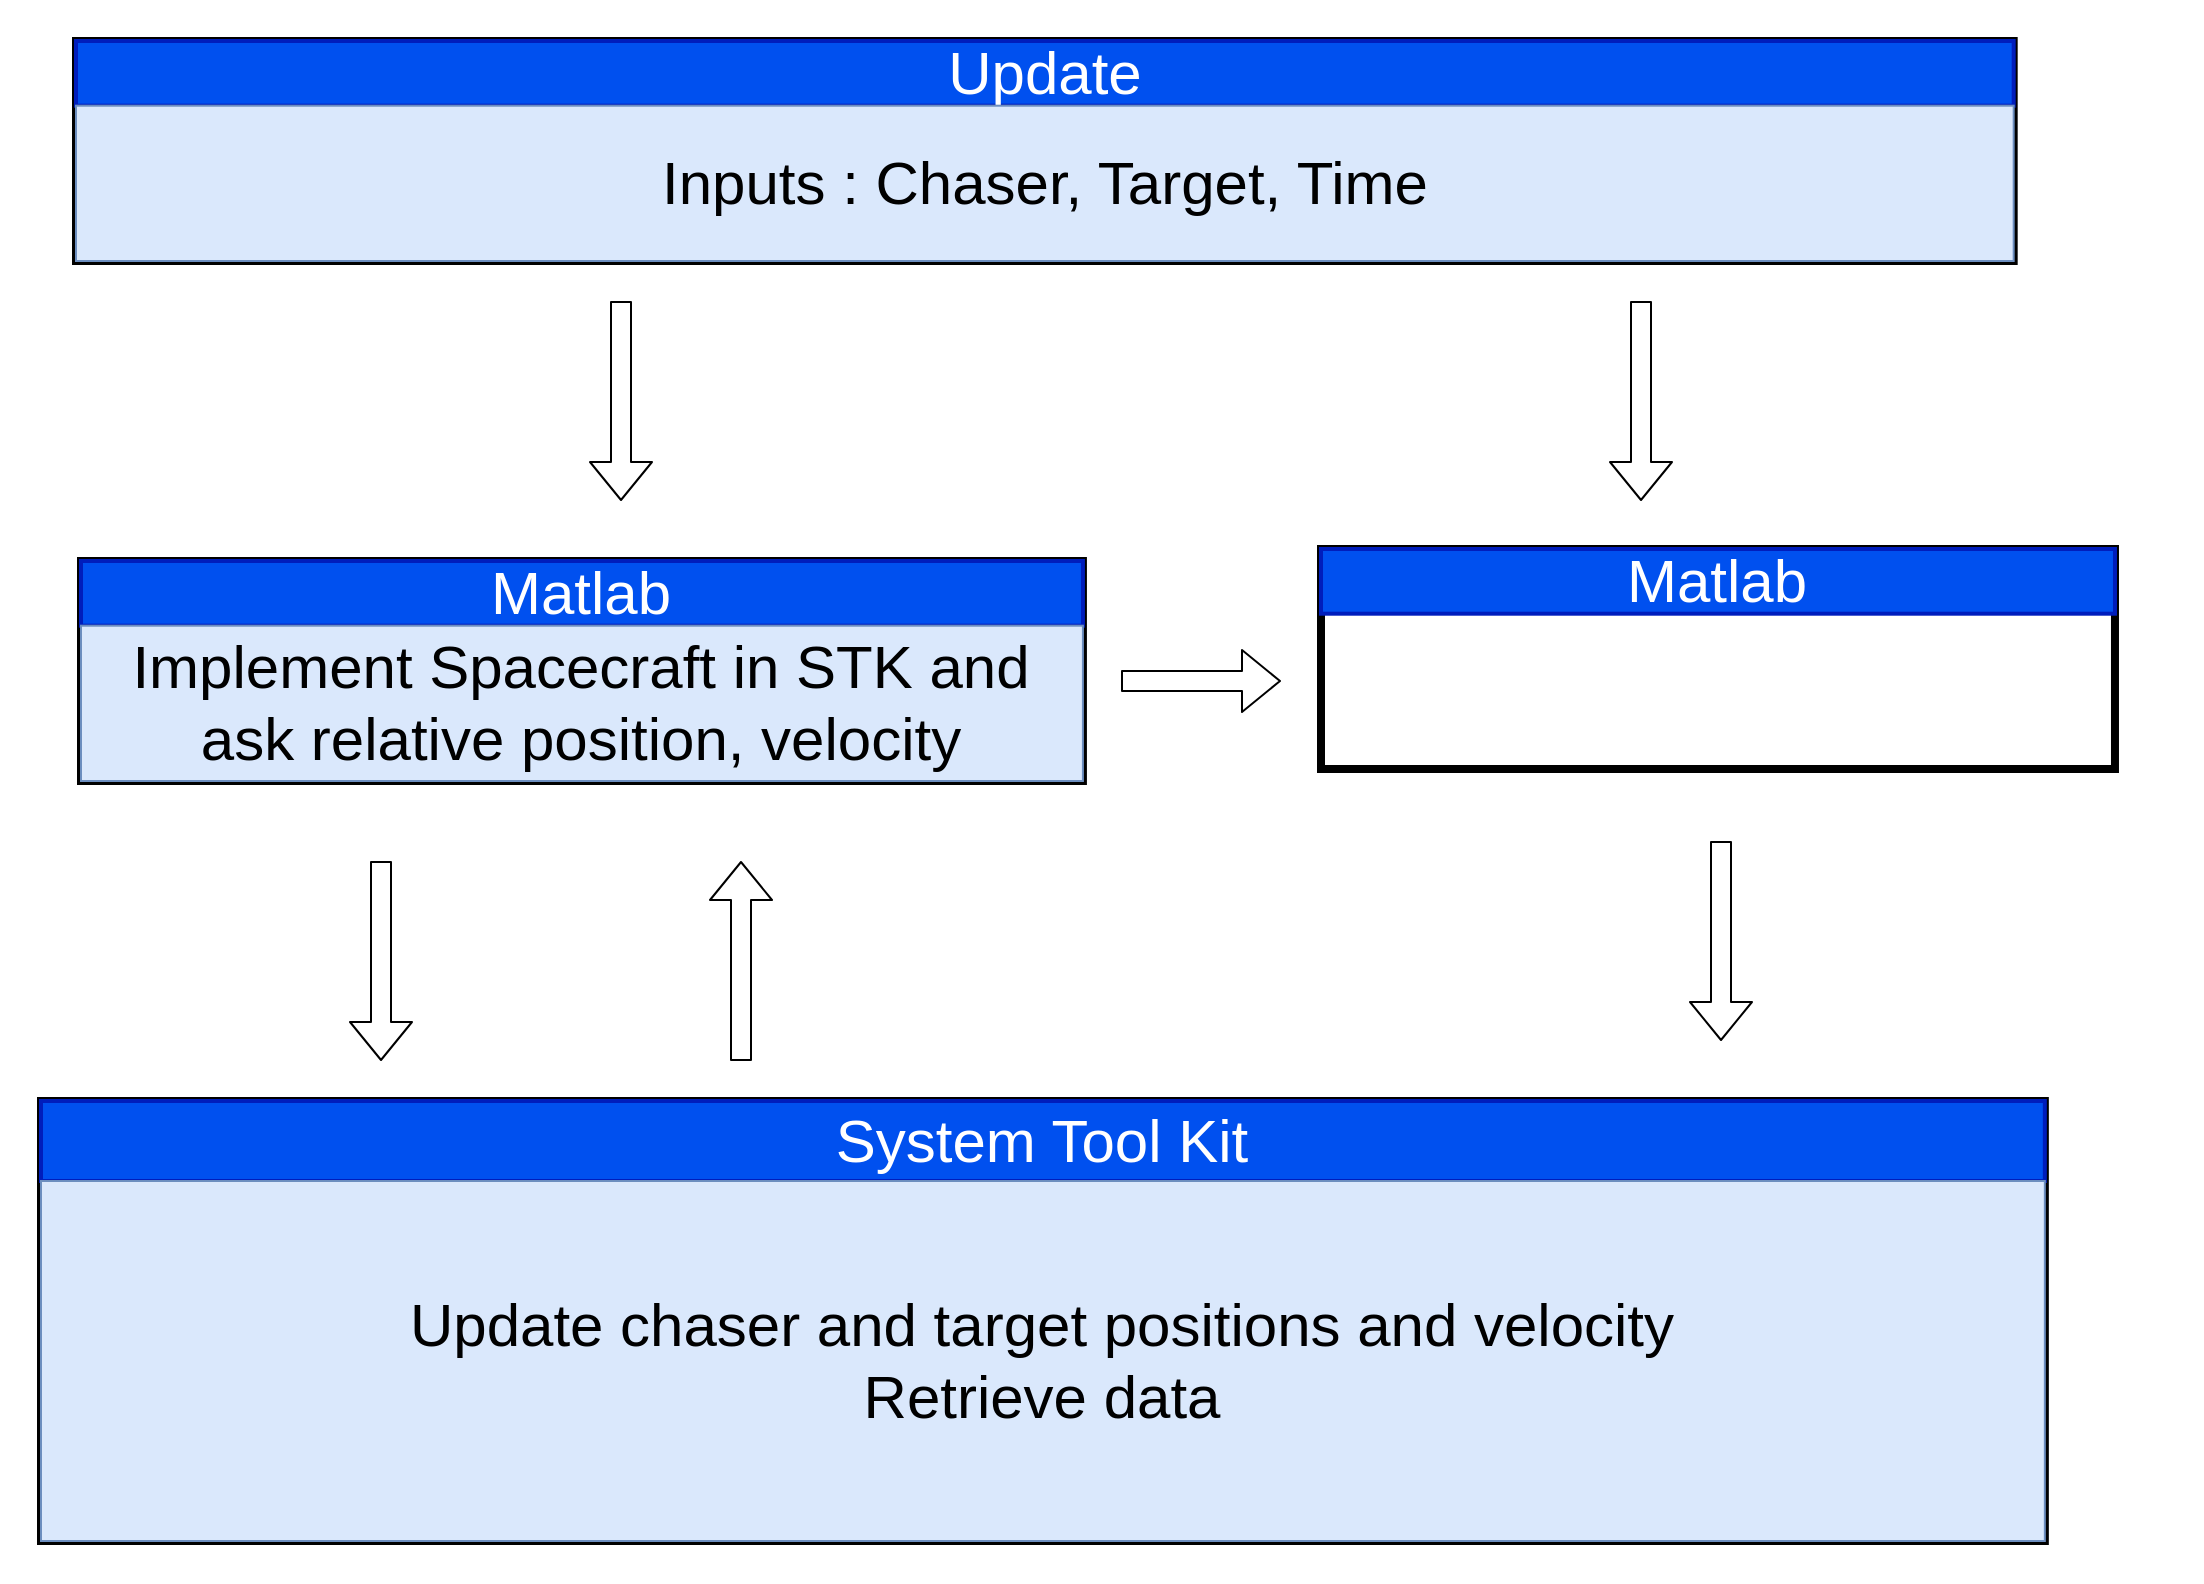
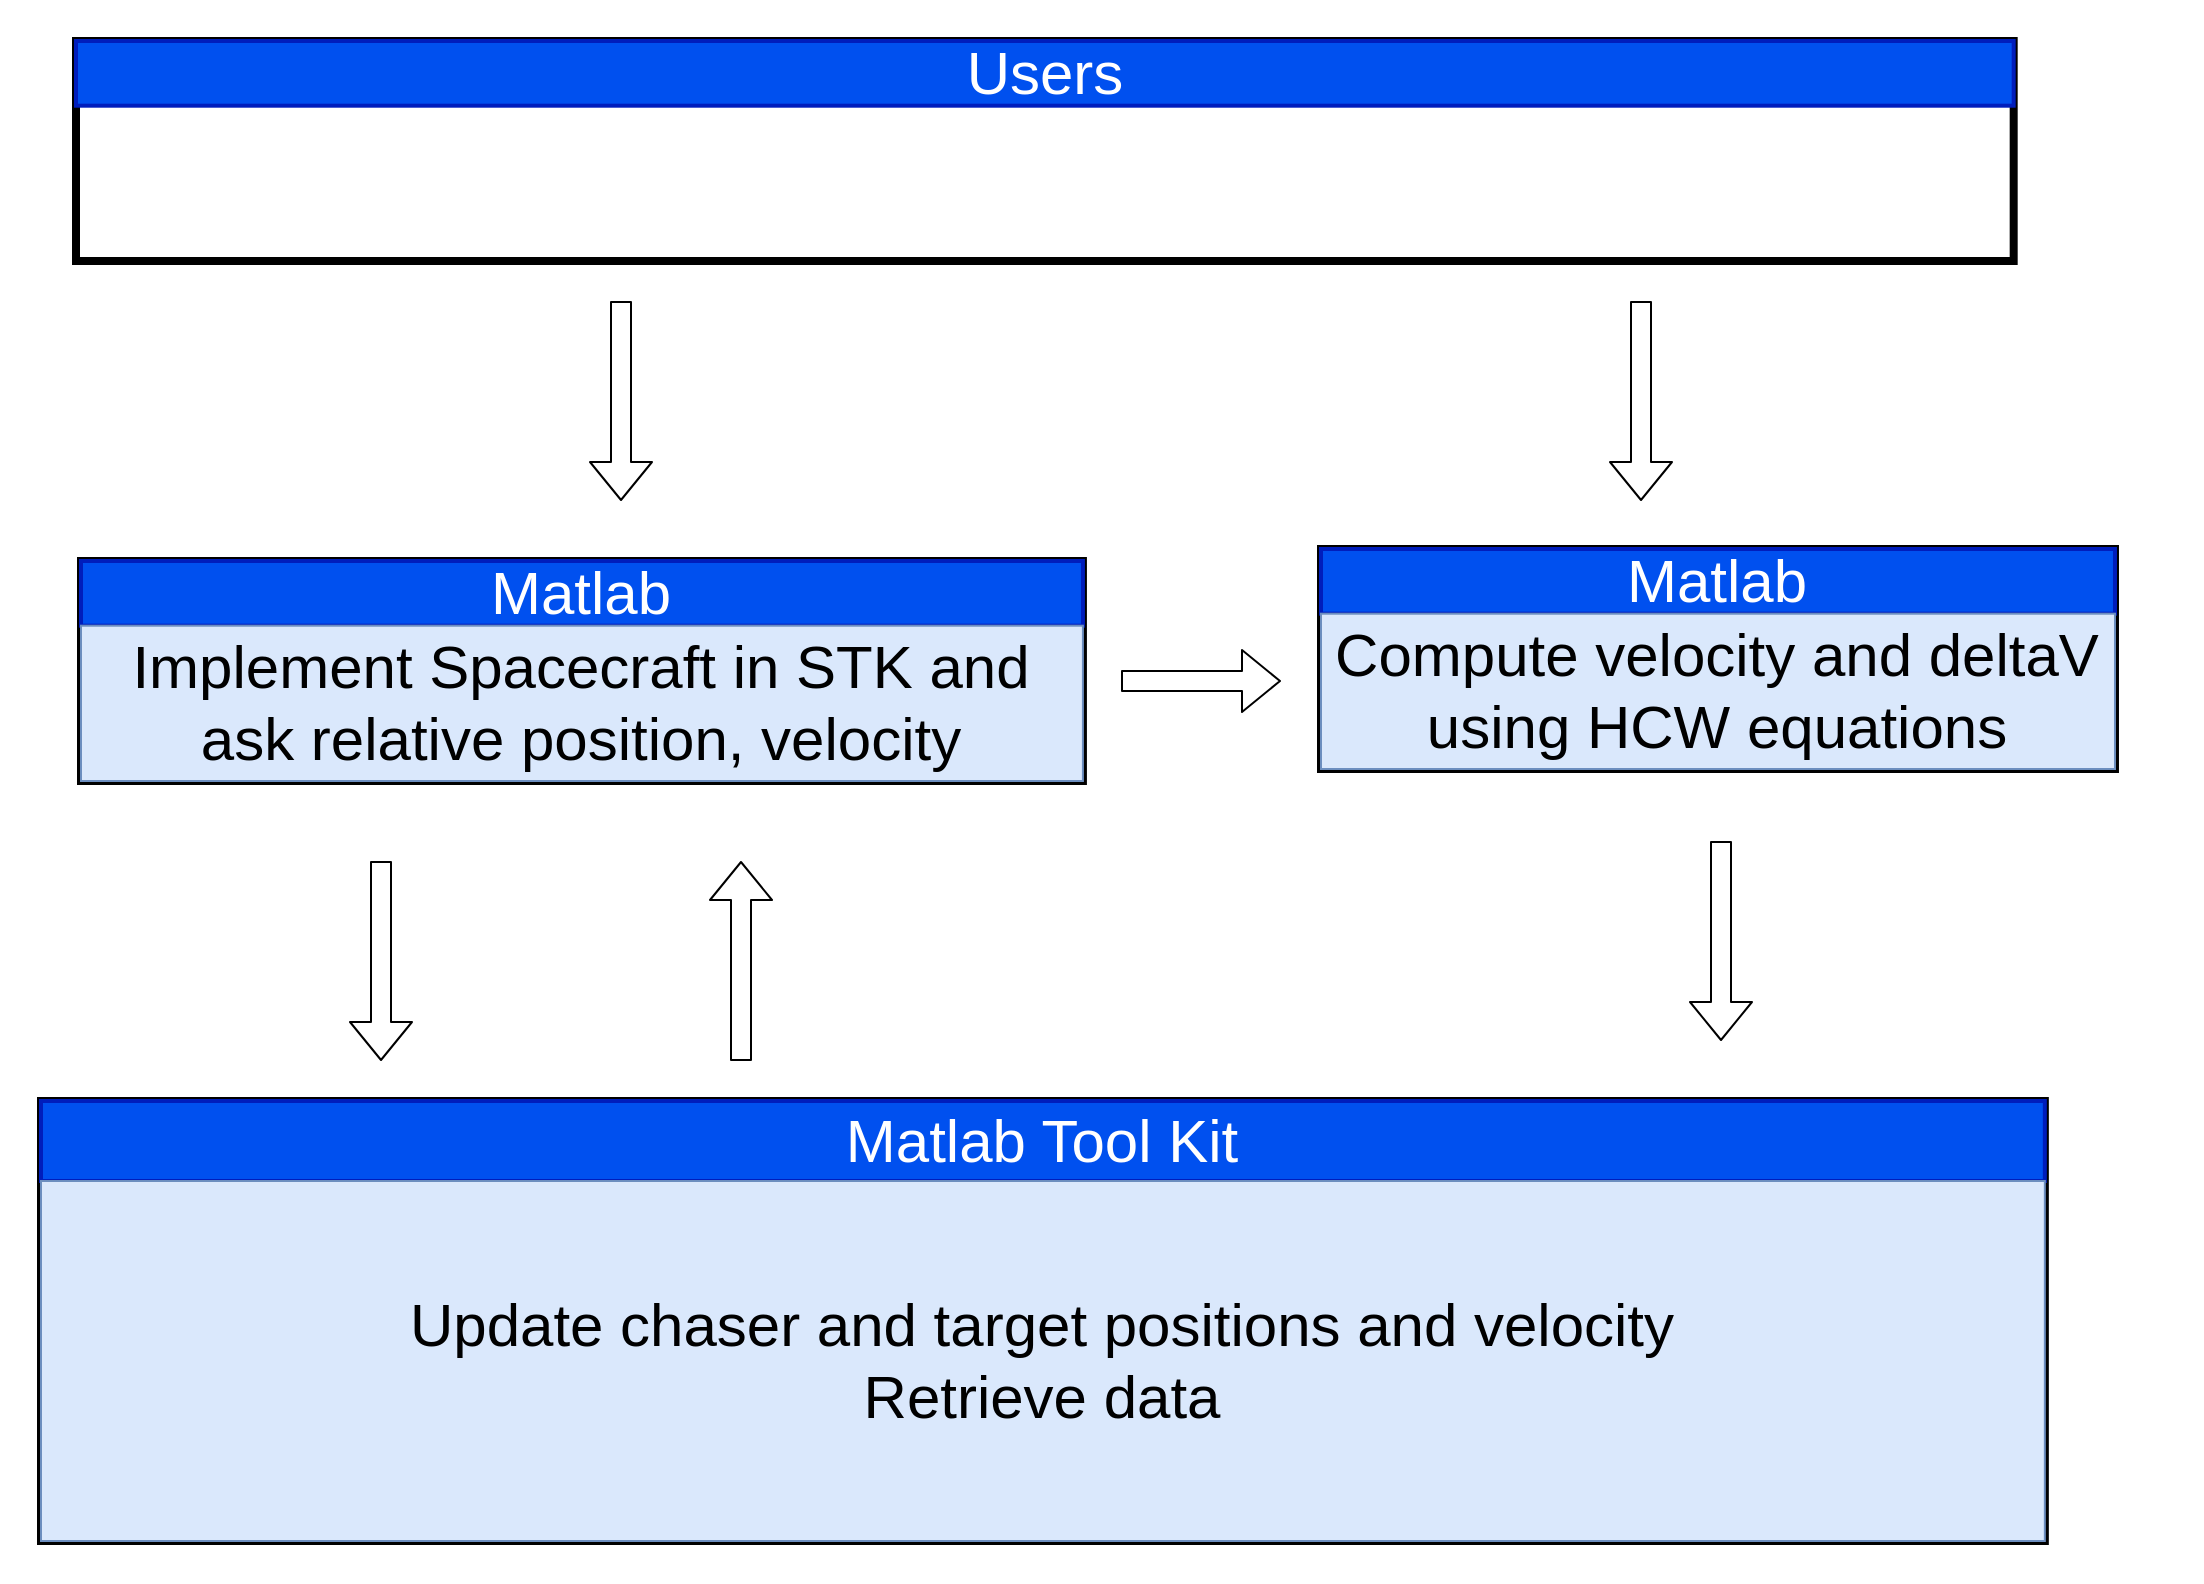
node "Update": label "Update" -> "Users"
node "Inputs : Chaser, Target, Time": removed
node "Compute velocity and deltaV using HCW equations": added
node "System Tool Kit": label "System Tool Kit" -> "Matlab Tool Kit"
